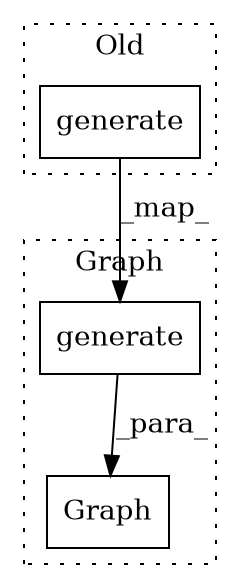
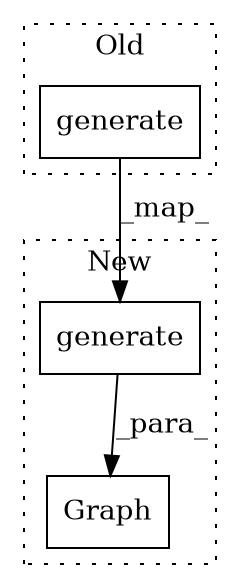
cluster "Graph": label "Graph" -> "New"
